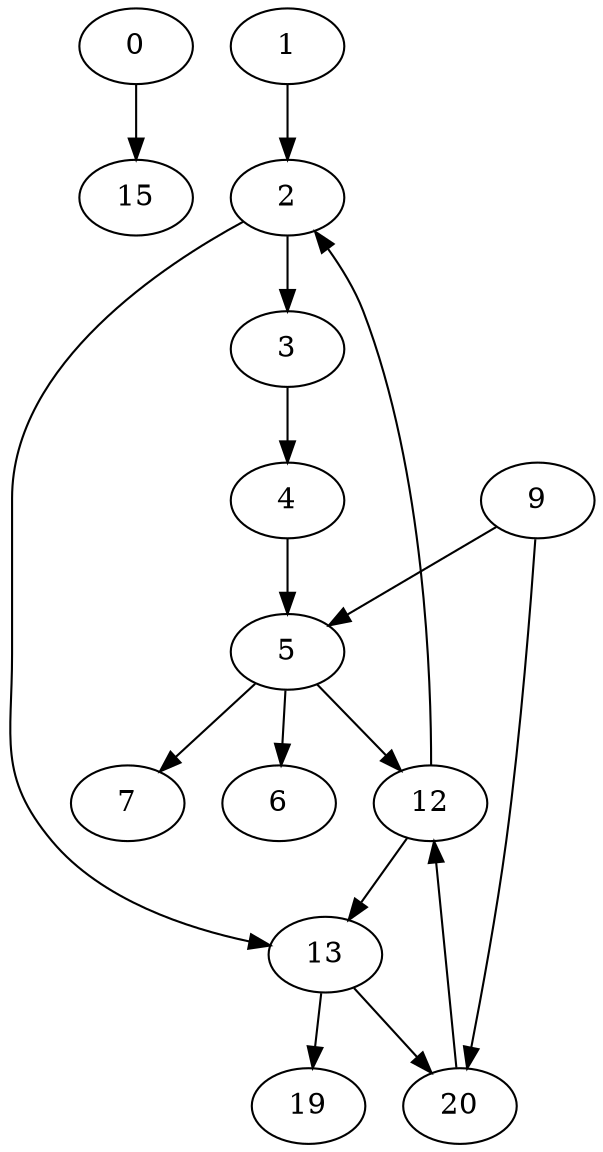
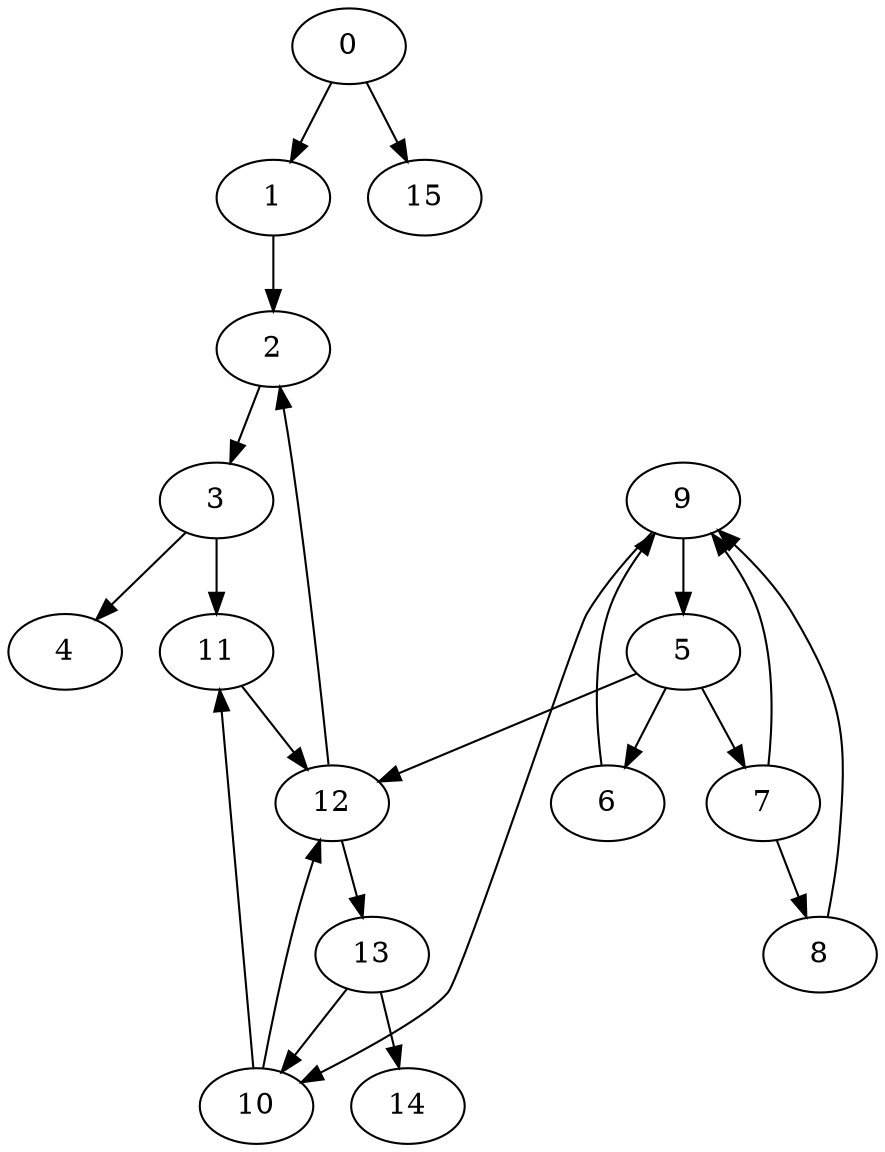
edge "0" -> "1": added
edge "4" -> "5": removed
edge "2" -> "13": removed
node "11": added
edge "6" -> "9": added
edge "7" -> "9": added
node "8": added
node "19": label "19" -> "14"
node "20": label "20" -> "10"
